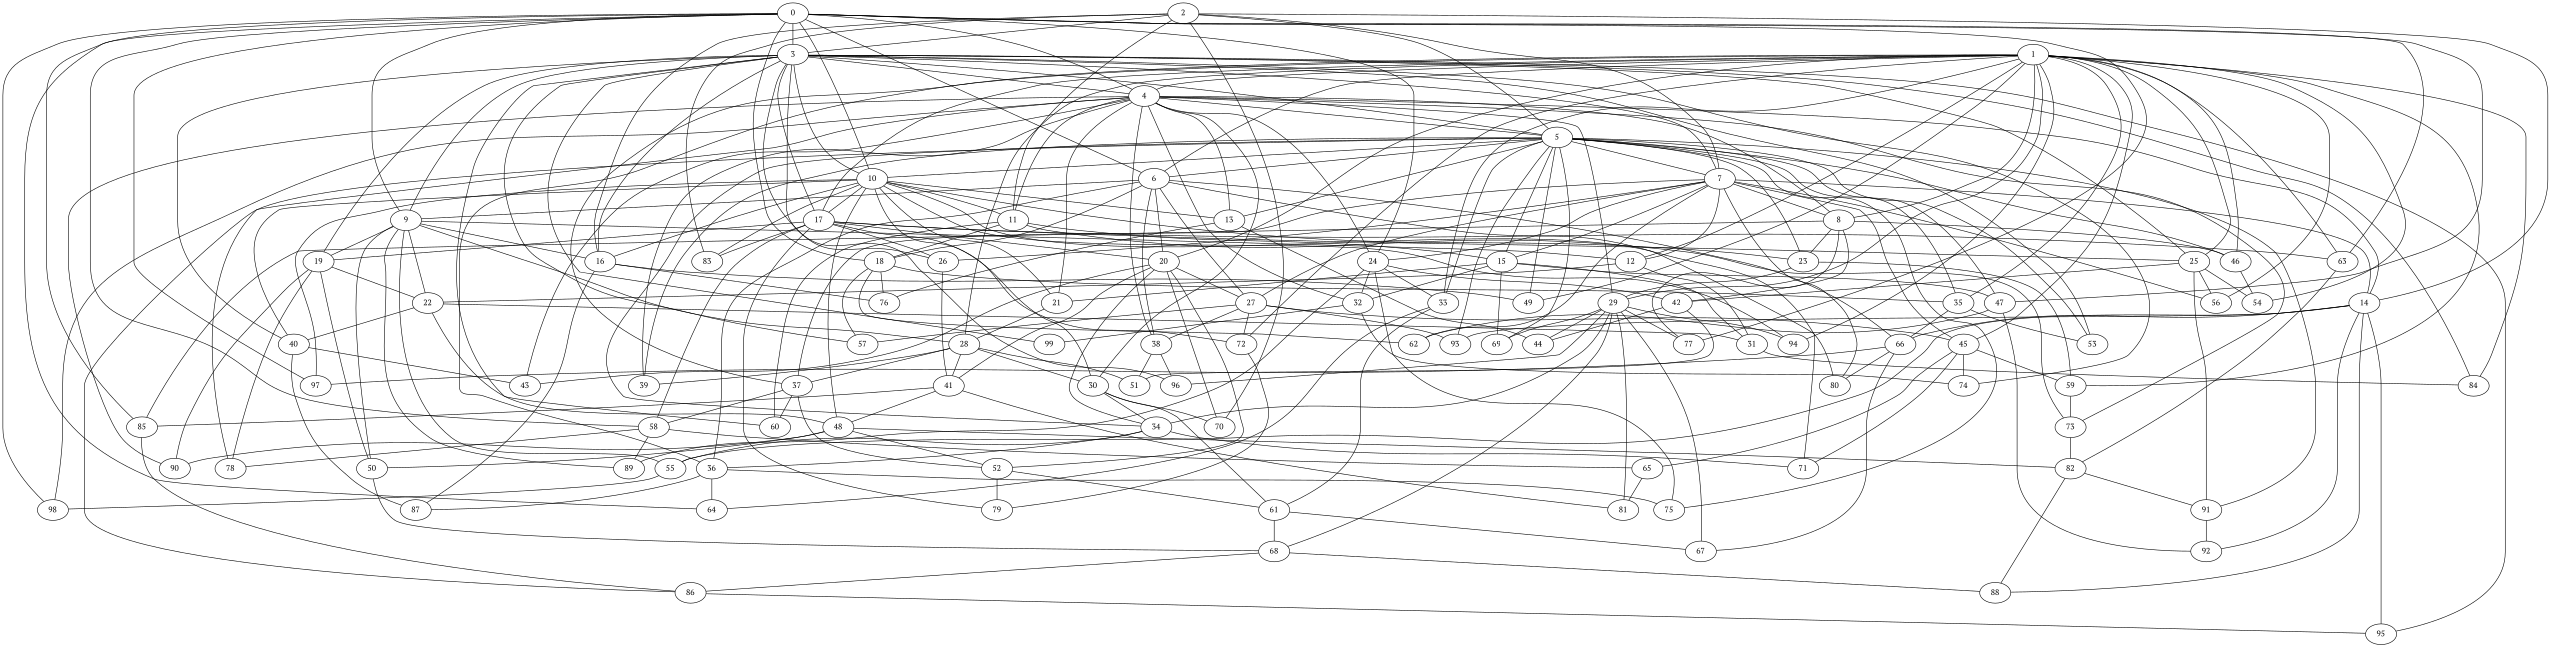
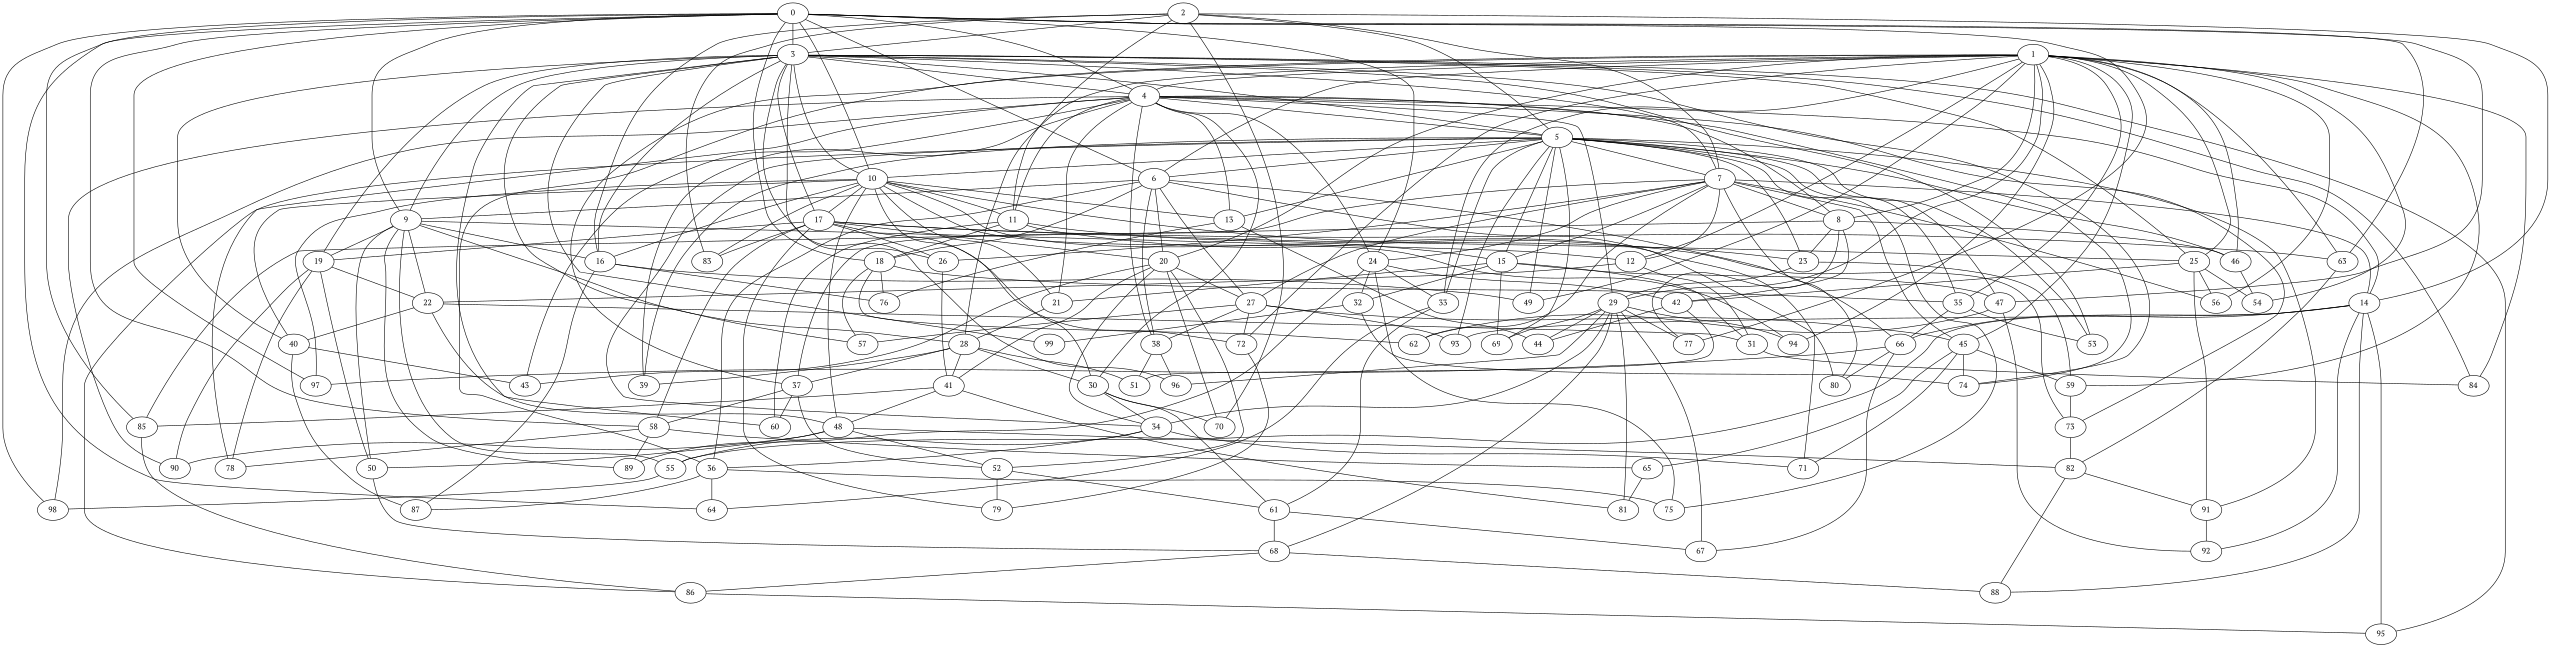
edge "1" -- "17": removed
edge "4" -- "32": now "4" -- "74"
